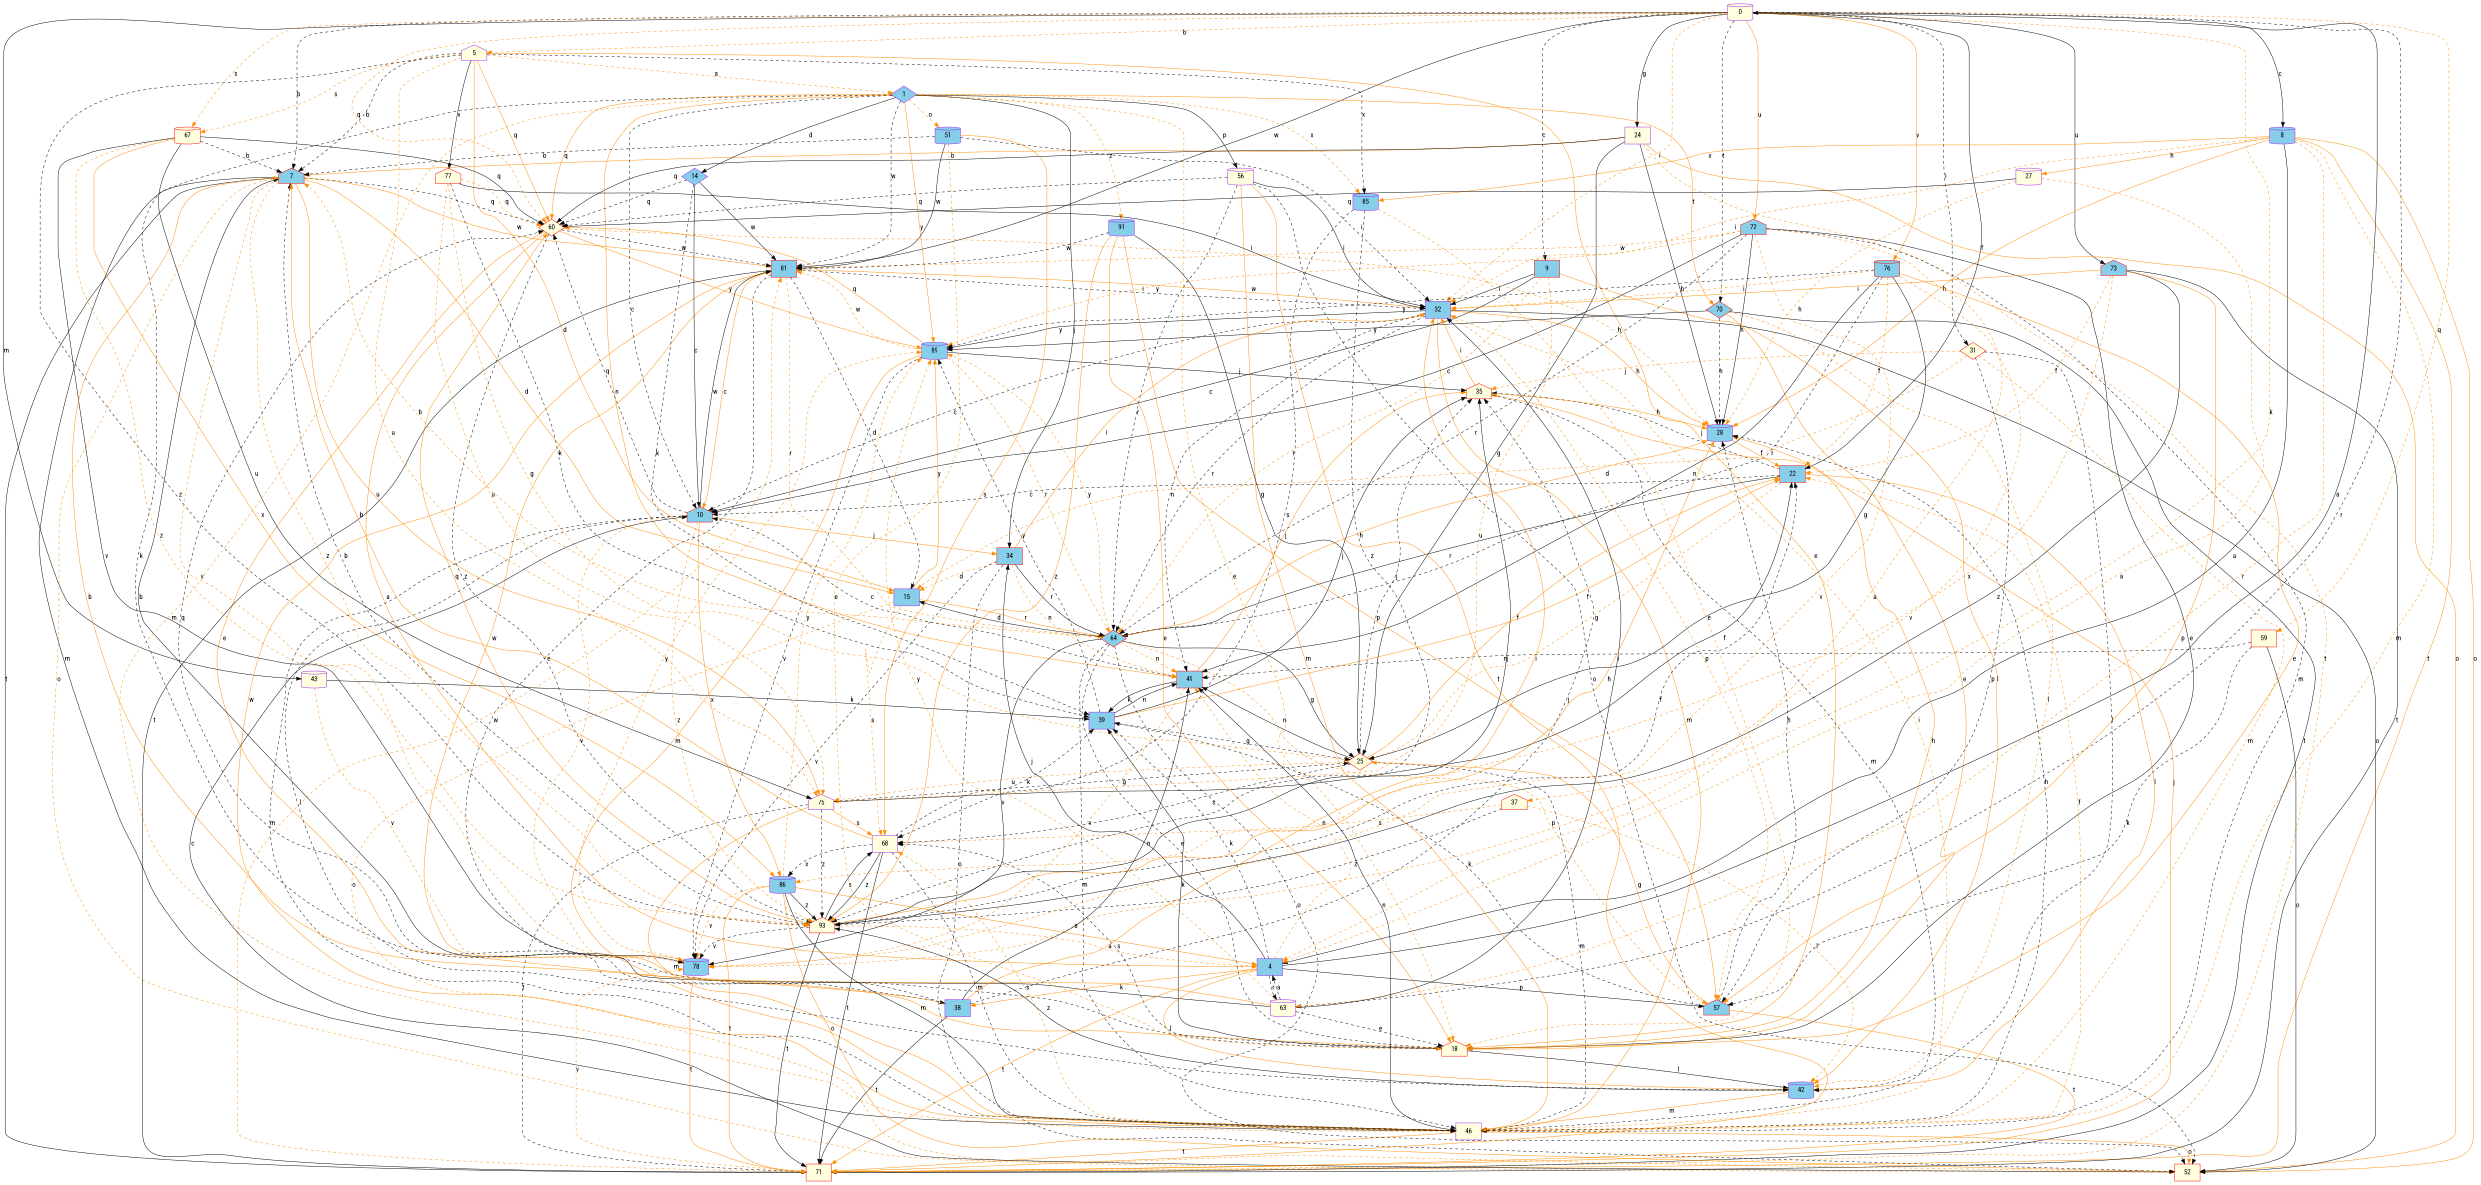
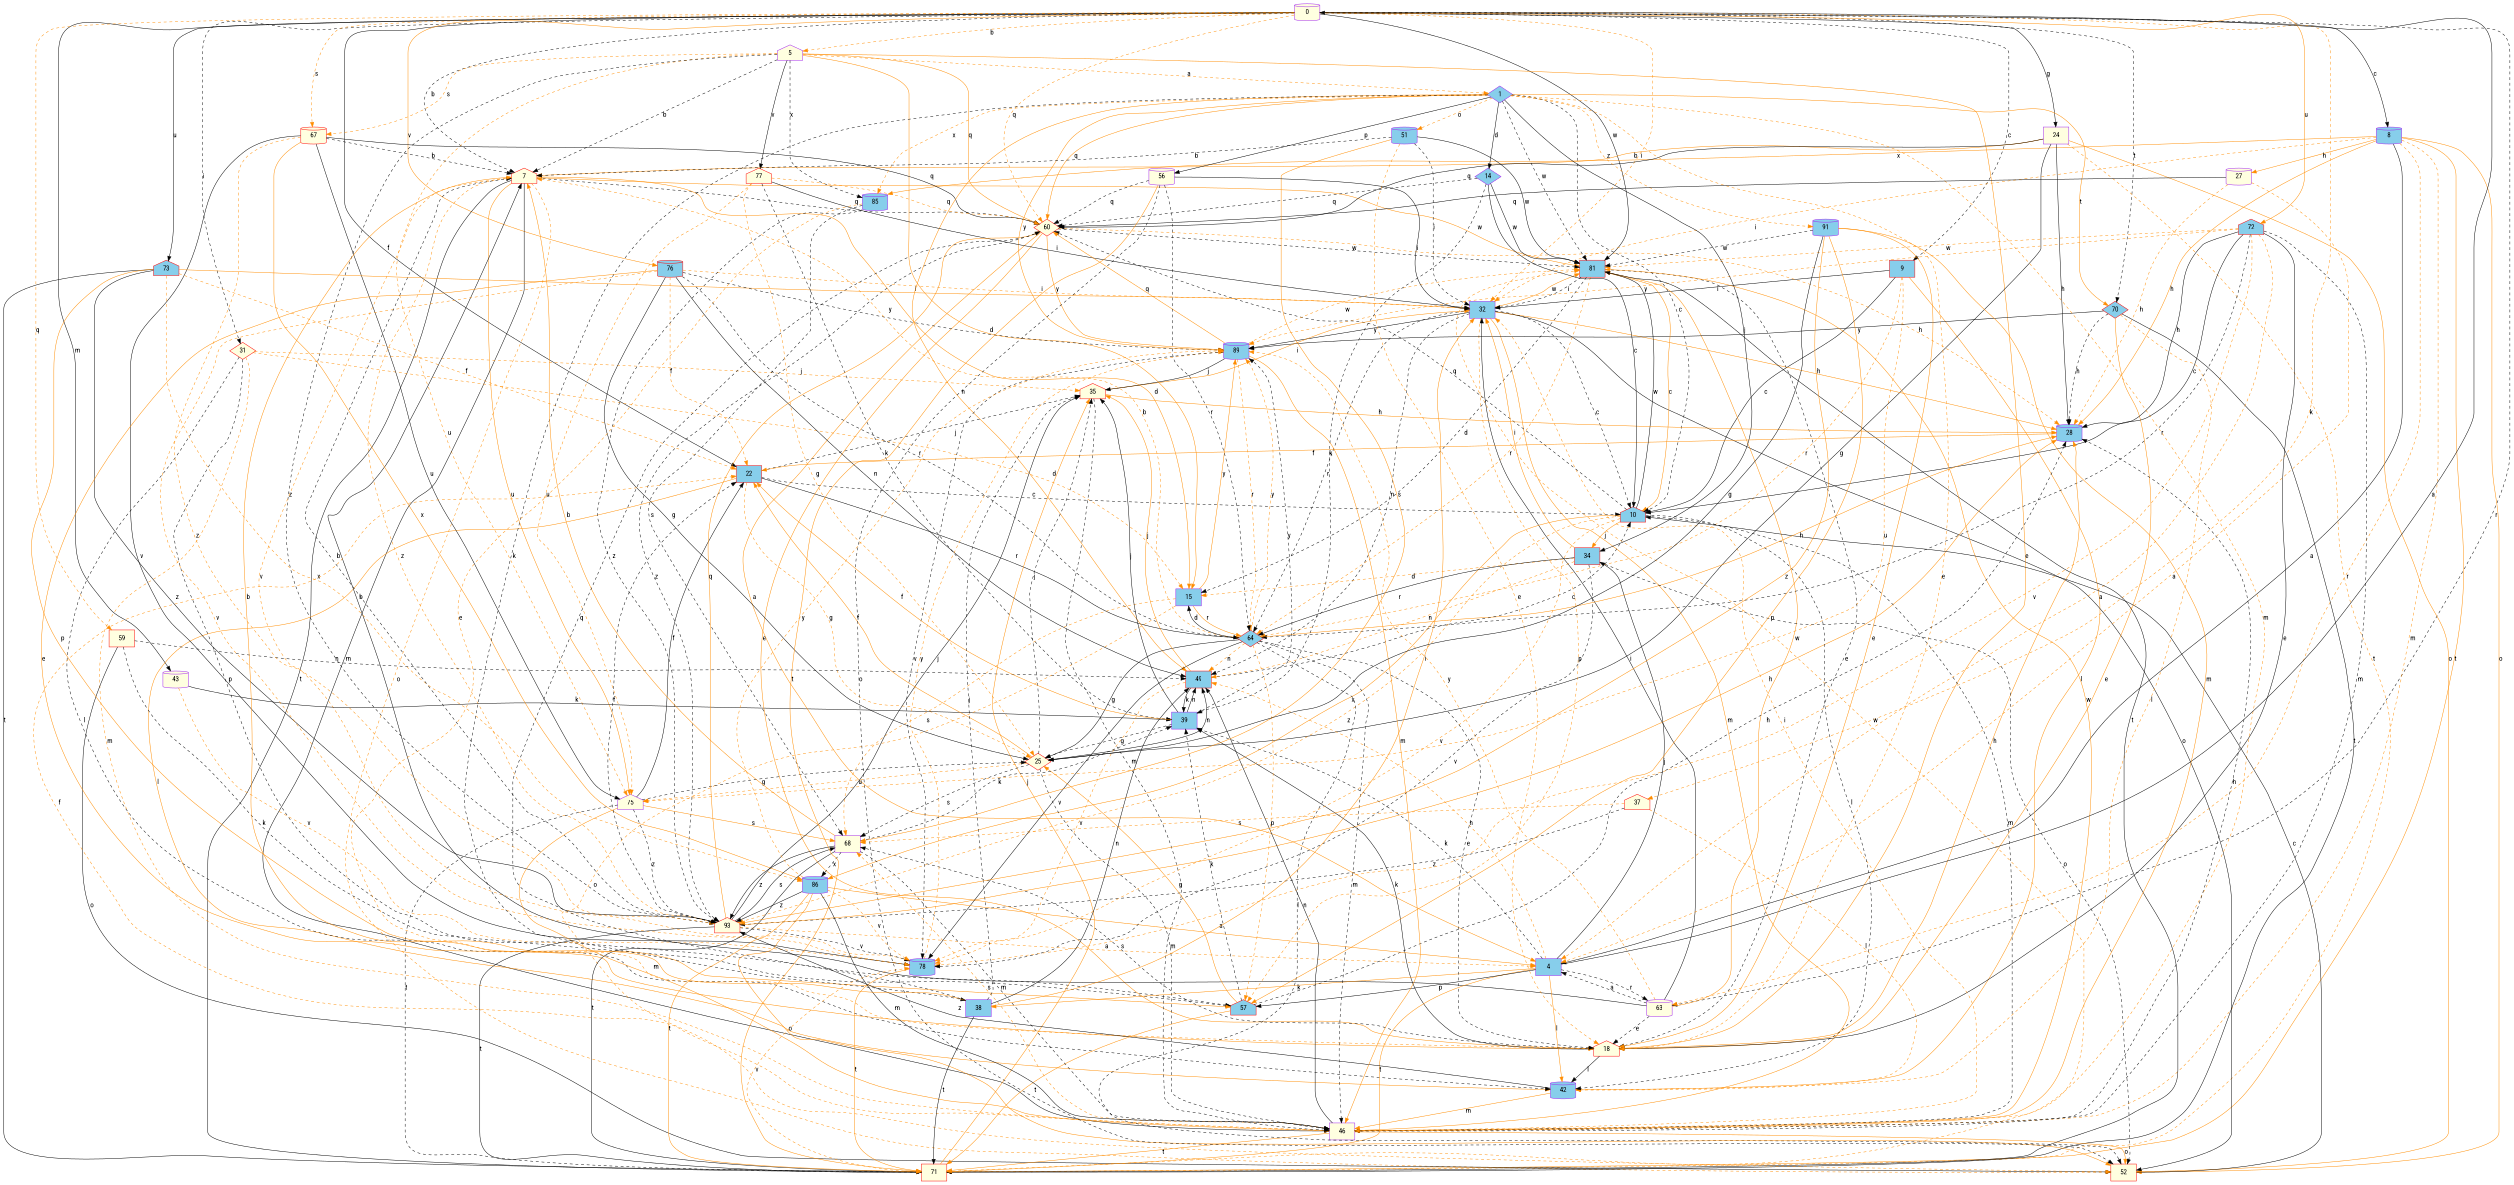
node "7": fillcolor skyblue -> lightyellow
edge "56" -> "46": now "91" -> "46"
edge "64" -> "52": label "o" -> "l"
